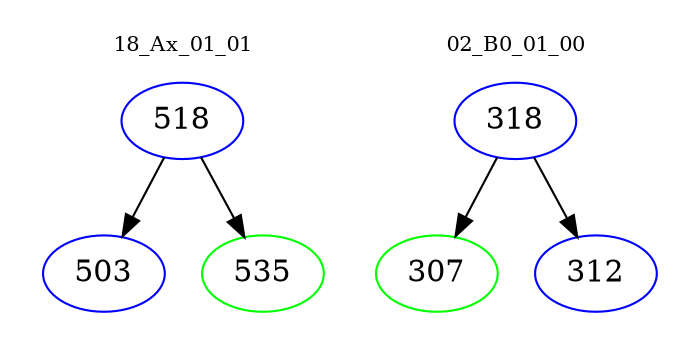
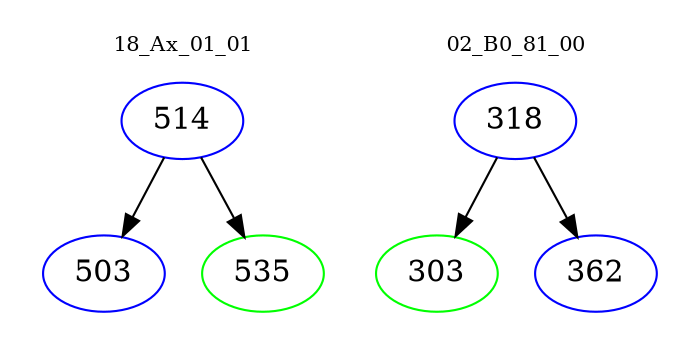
cluster "02_B0_01_00": label "02_B0_01_00" -> "02_B0_81_00"
node "518": label "518" -> "514"
node "307": label "307" -> "303"
node "312": label "312" -> "362"
